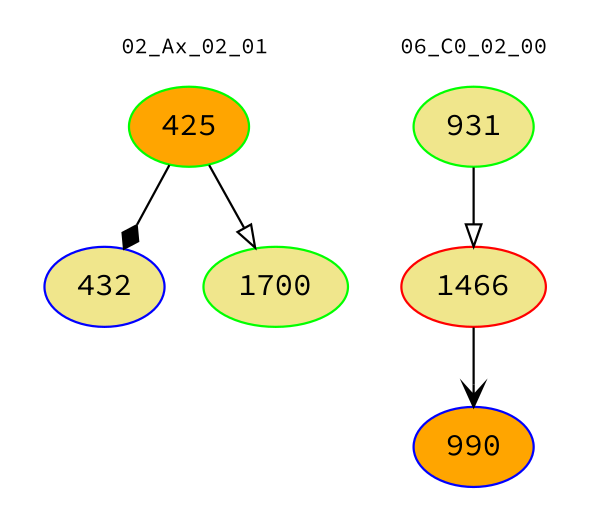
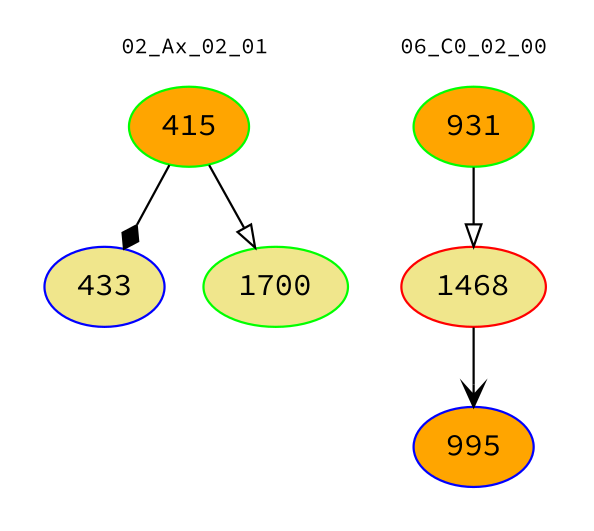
node "425": label "425" -> "415"
node "931": fillcolor khaki -> orange
node "432": label "432" -> "433"
node "1466": label "1466" -> "1468"
node "990": label "990" -> "995"
